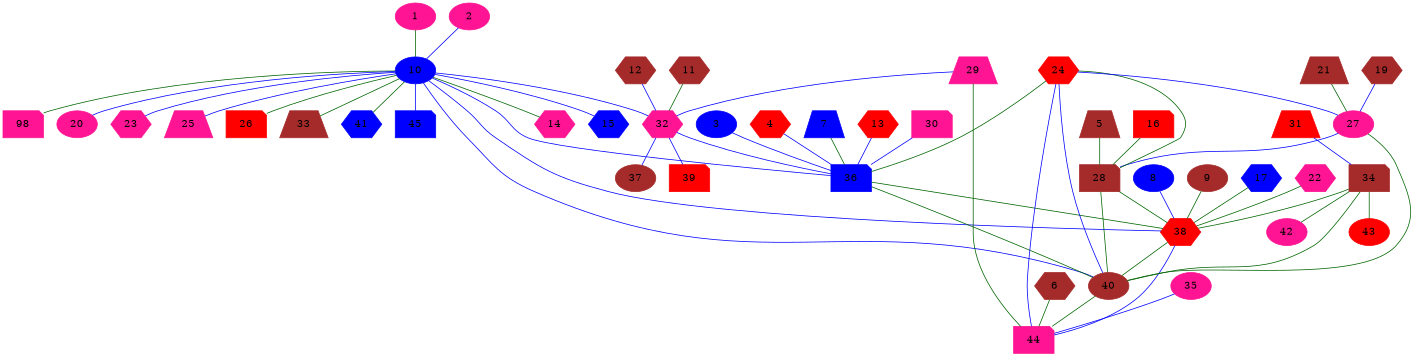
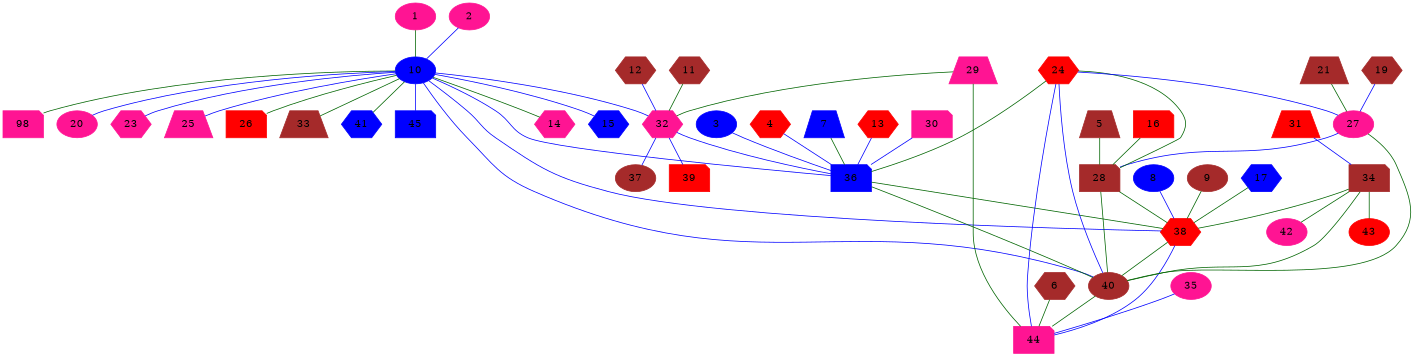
edge "29" -- "32": color blue -> darkgreen
node "22": removed
